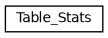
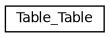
node "Table_Stats": label "Table_Stats" -> "Table_Table"
